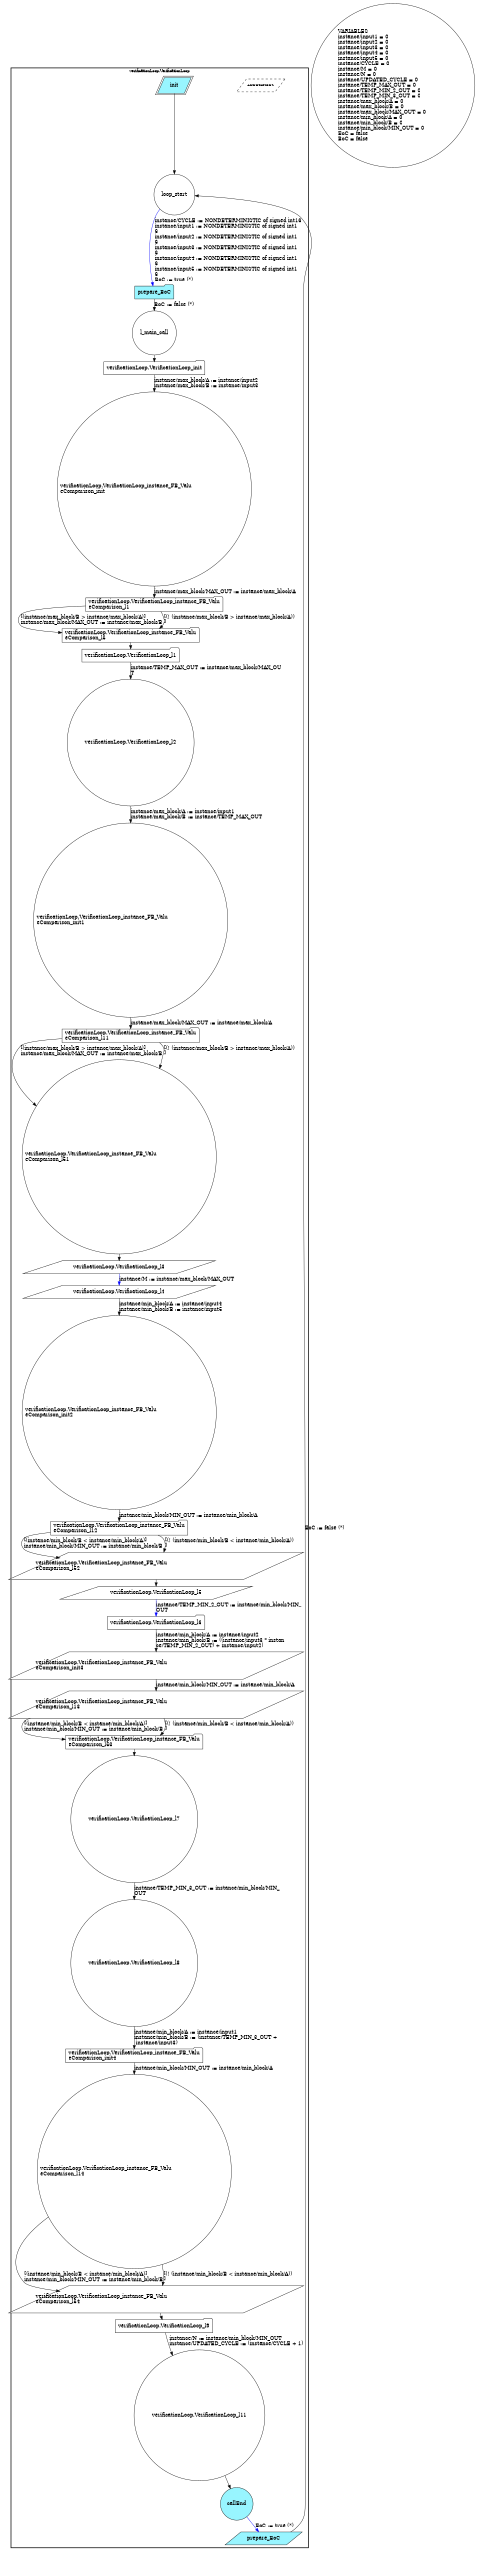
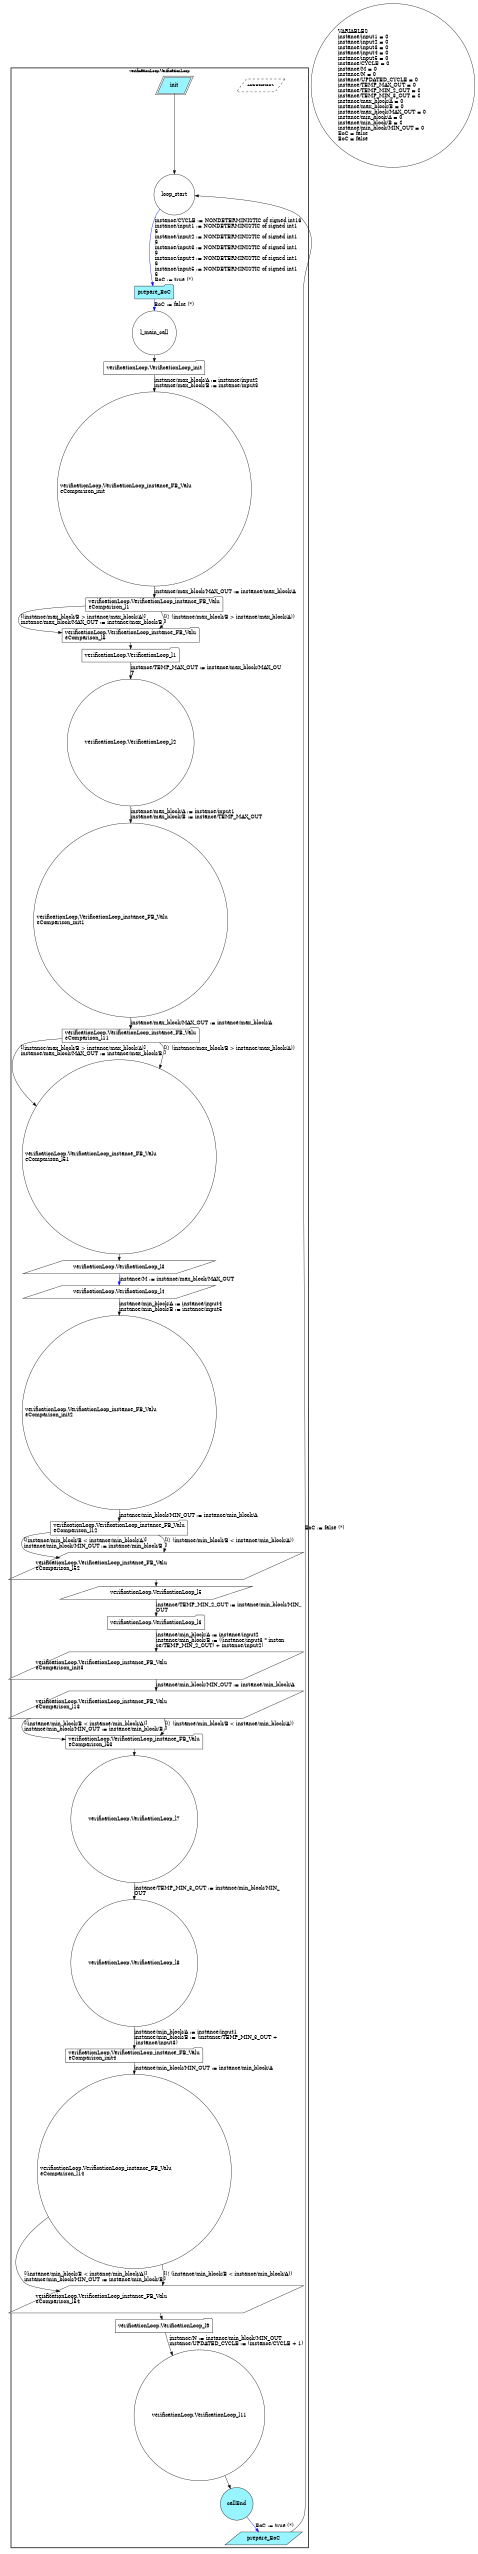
edge "prepare_BoC" -> "l_main_call": color black -> blue
edge "verificationLoop.VerificationLoop_l5" -> "verificationLoop.VerificationLoop_l6": color blue -> black
